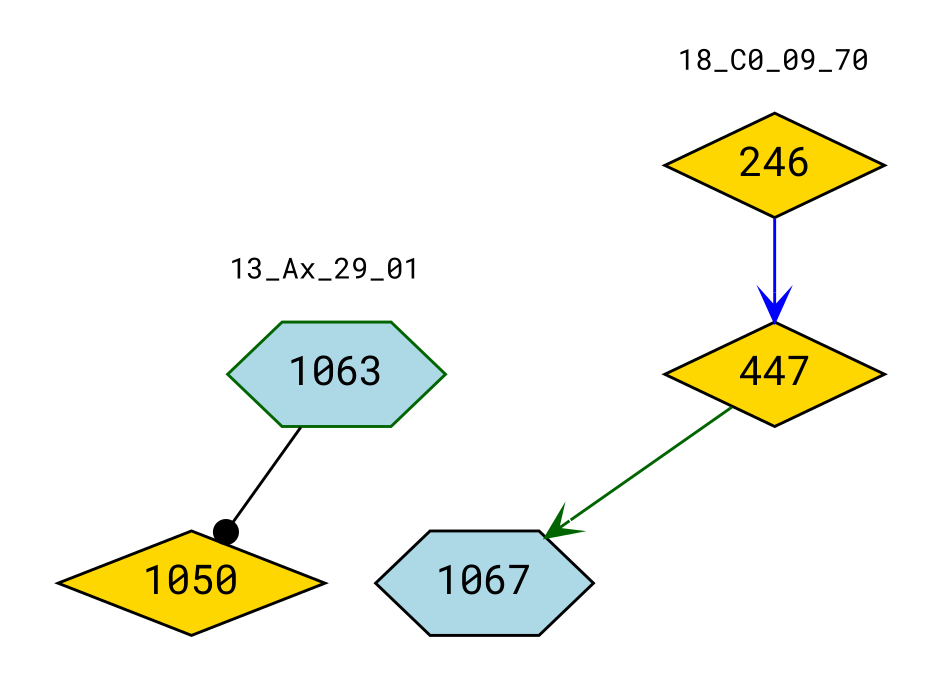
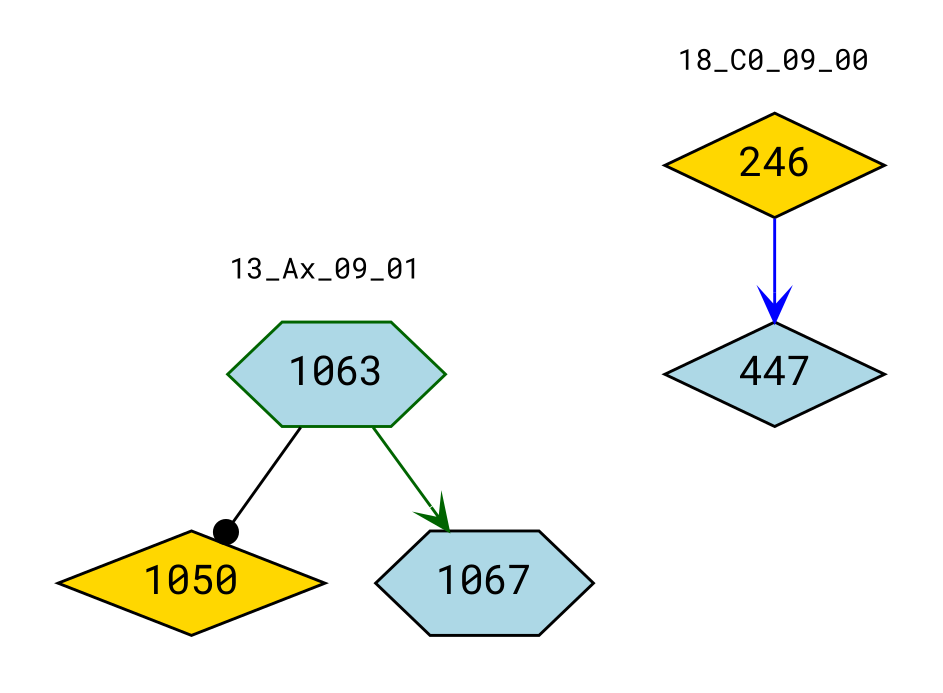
cluster "18_C0_09_70": label "18_C0_09_70" -> "18_C0_09_00"
cluster "13_Ax_29_01": label "13_Ax_29_01" -> "13_Ax_09_01"
node "447": fillcolor gold -> lightblue
edge "447" -> "1067": now "1063" -> "1067"
